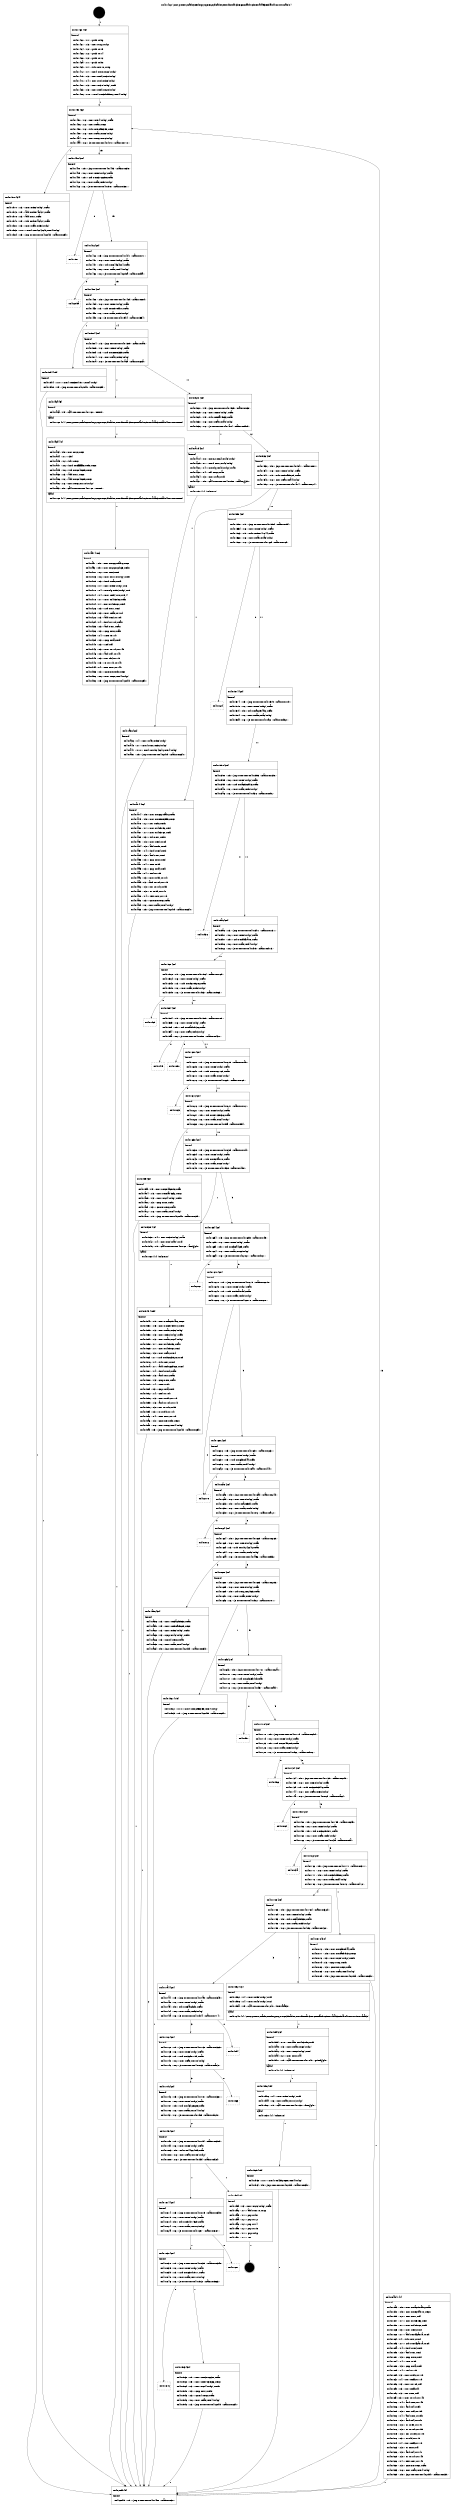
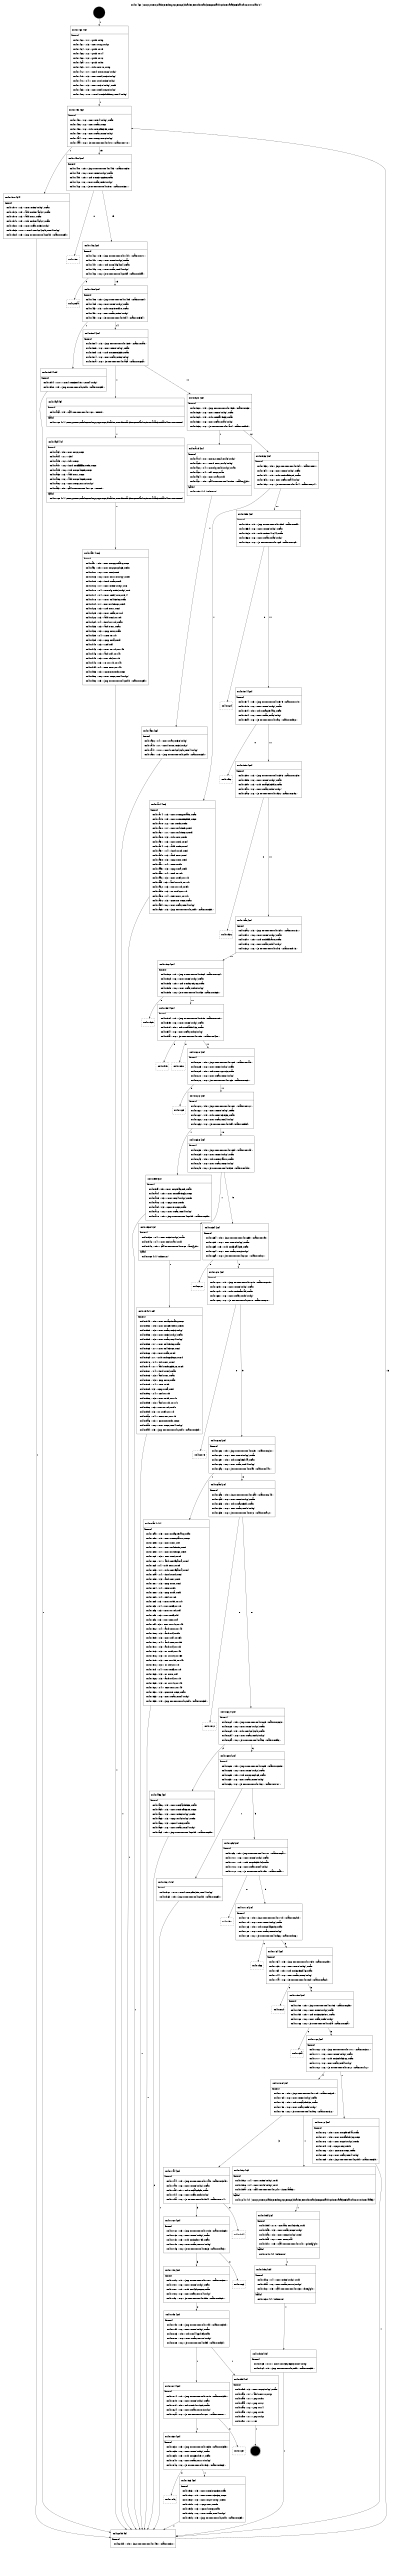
node "0x401fb2": added
edge "0x40168c [28]" -> "0x40207e": now "0x40168c [28]" -> "0x4018ab [147]"
